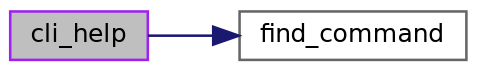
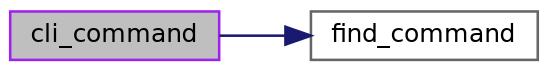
node "cli_help": label "cli_help" -> "cli_command"
